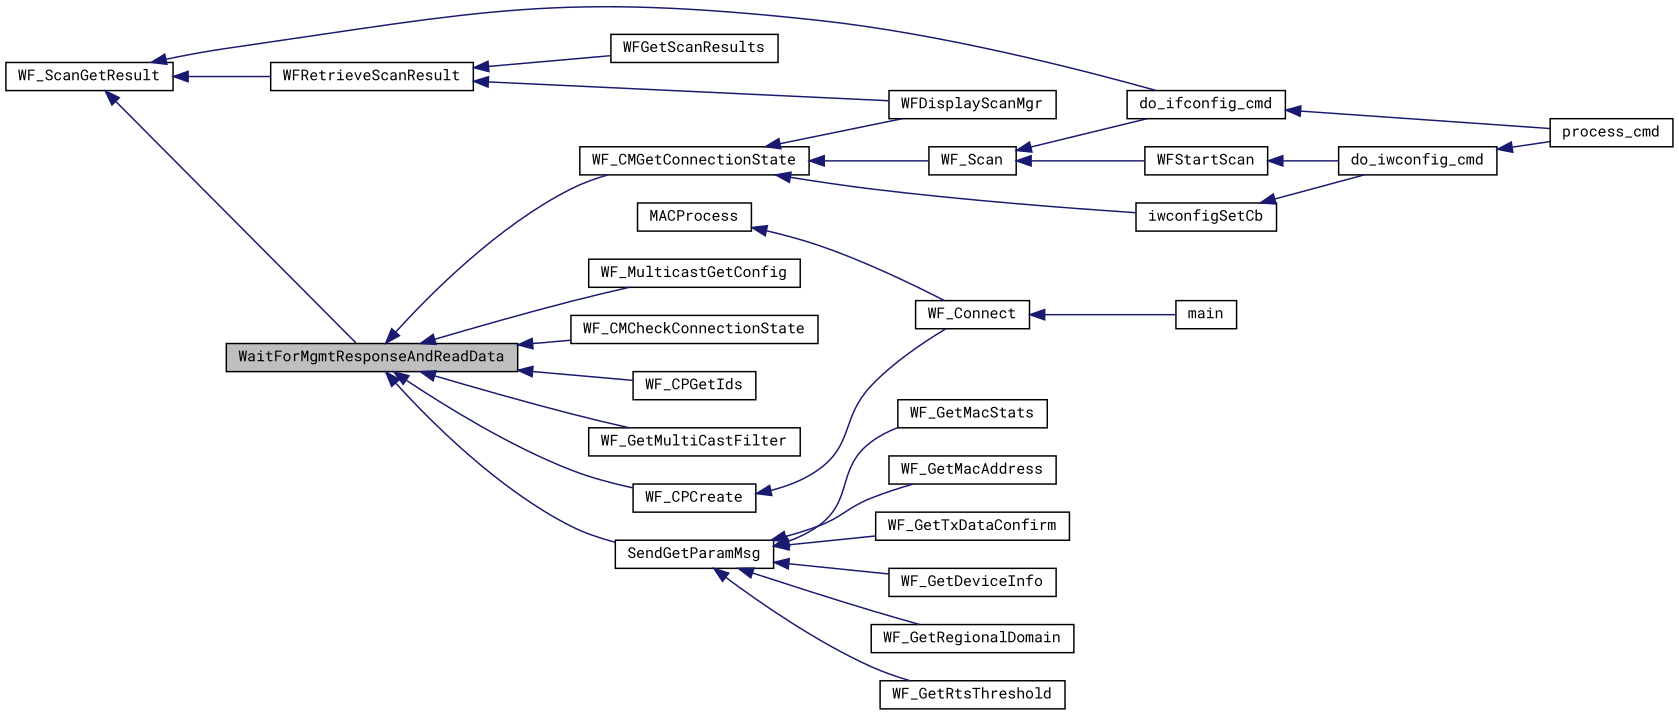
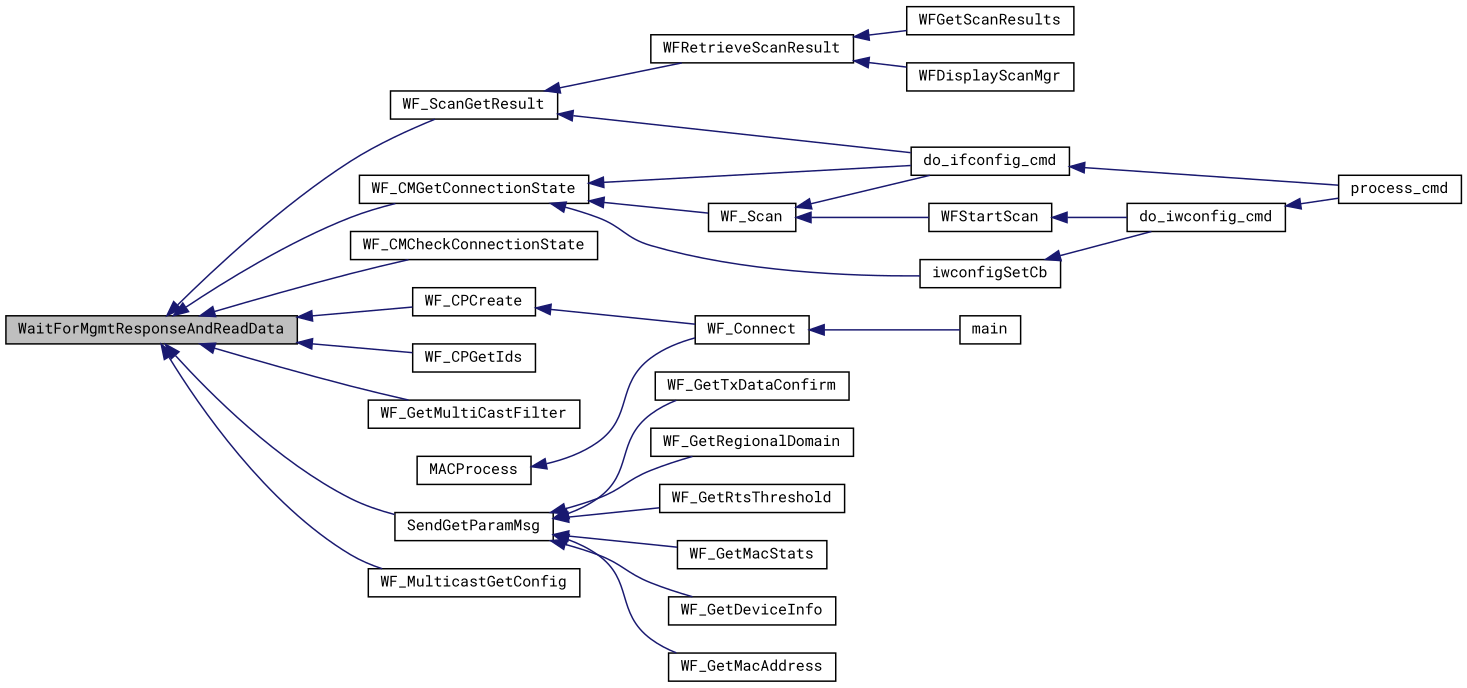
edge "WFDisplayScanMgr" -> "WF_CMGetConnectionState": now "do_ifconfig_cmd" -> "WF_CMGetConnectionState"
edge "WaitForMgmtResponseAndReadData" -> "WF_ScanGetResult": reversed
